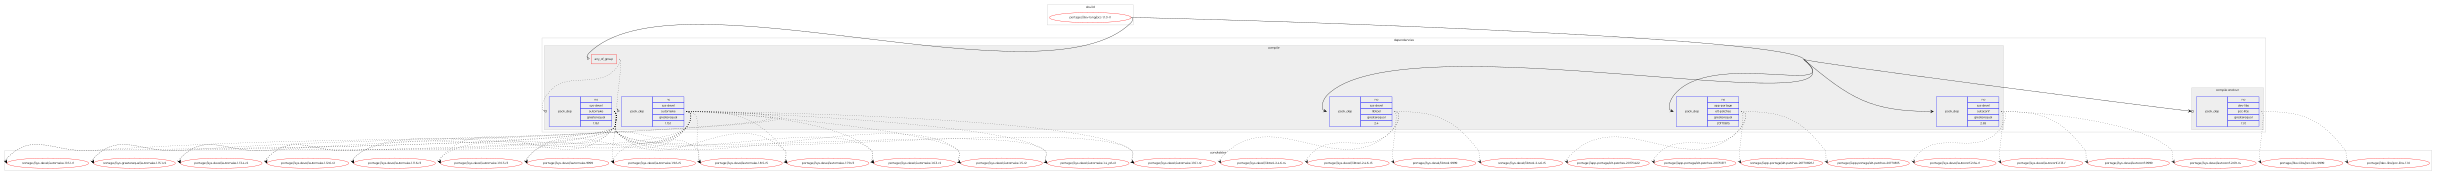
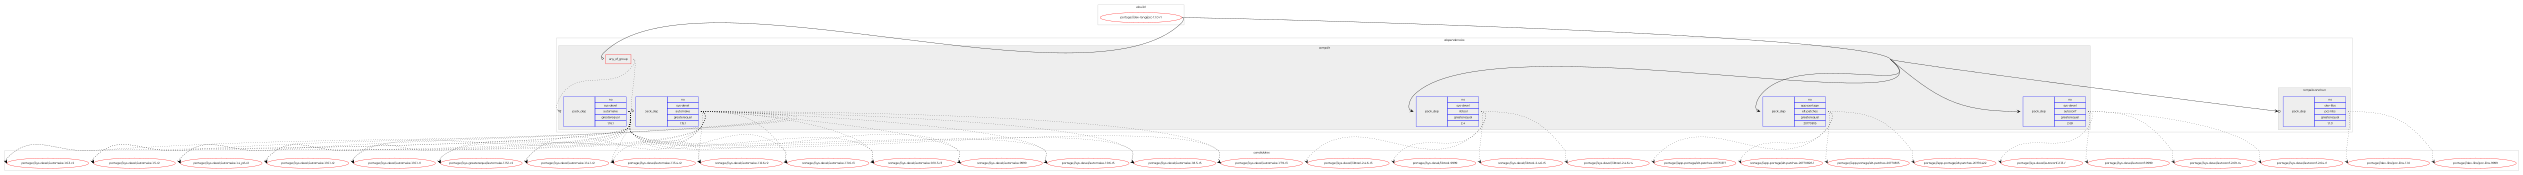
node "portage://sys-devel/automake-1.10.3-r3": label "portage://sys-devel/automake-1.10.3-r3" -> "portage://sys-devel/automake-9.10.3-r3"
node "portage://sys-devel/automake-1.14.1-r2": added
